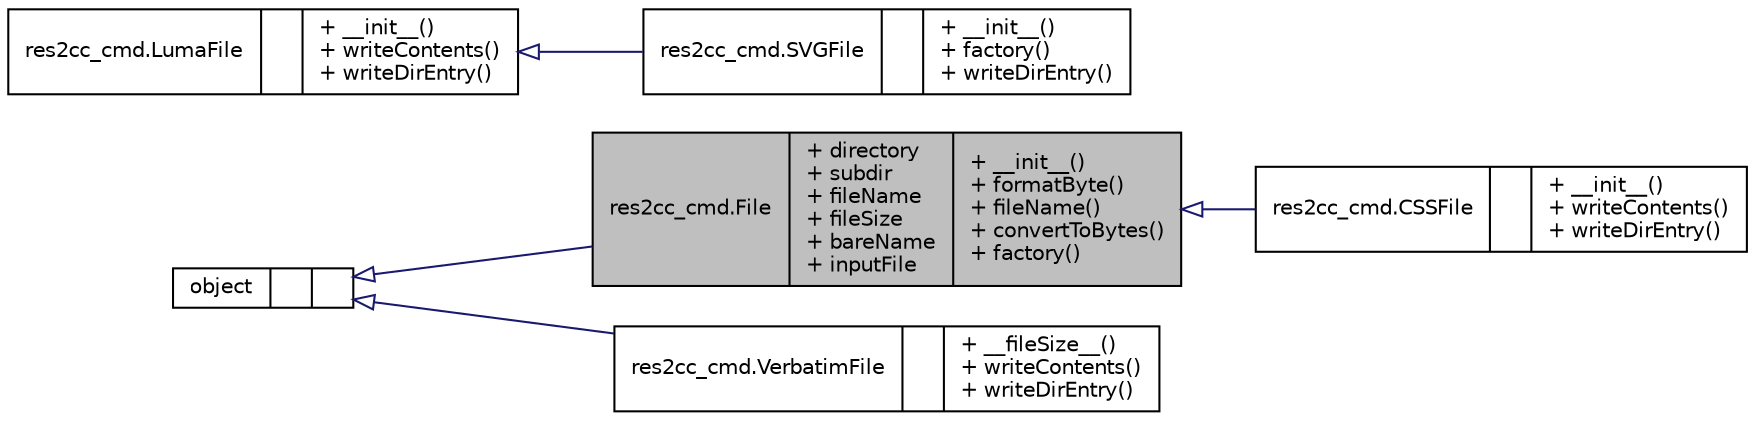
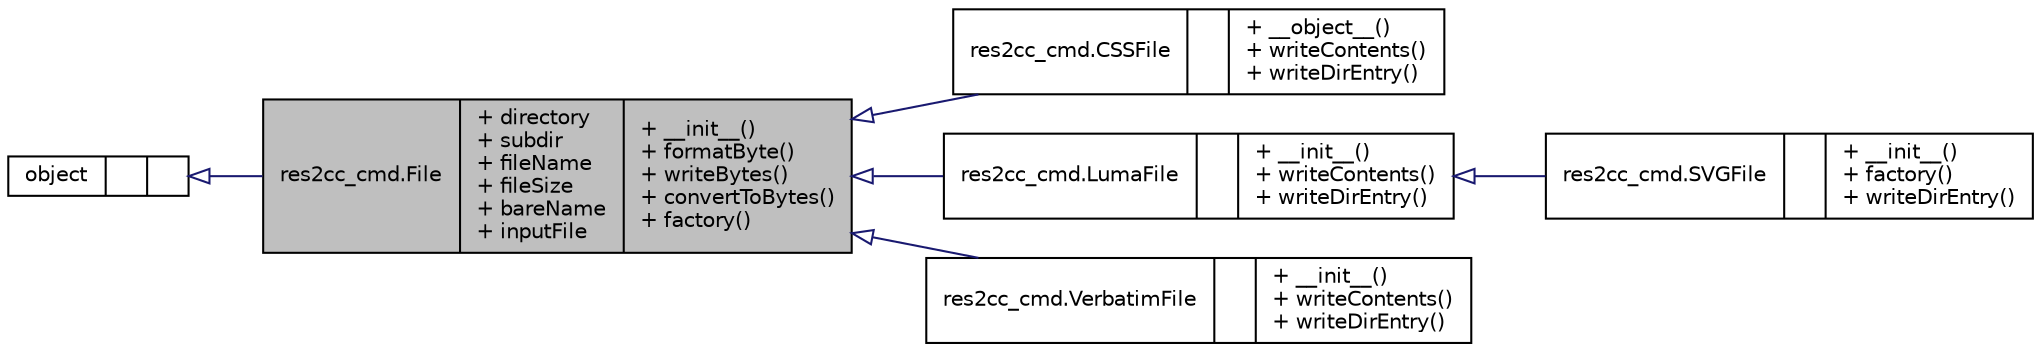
edge "res2cc_cmd.LumaFile" -> "res2cc_cmd.File": added
node "res2cc_cmd.CSSFile": text "+ __init__()" -> "+ __object__()"
node "res2cc_cmd.File": text "+ fileName()" -> "+ writeBytes()"
edge "res2cc_cmd.VerbatimFile" -> "object": now "res2cc_cmd.VerbatimFile" -> "res2cc_cmd.File"
node "res2cc_cmd.VerbatimFile": text "+ __fileSize__()" -> "+ __init__()"
